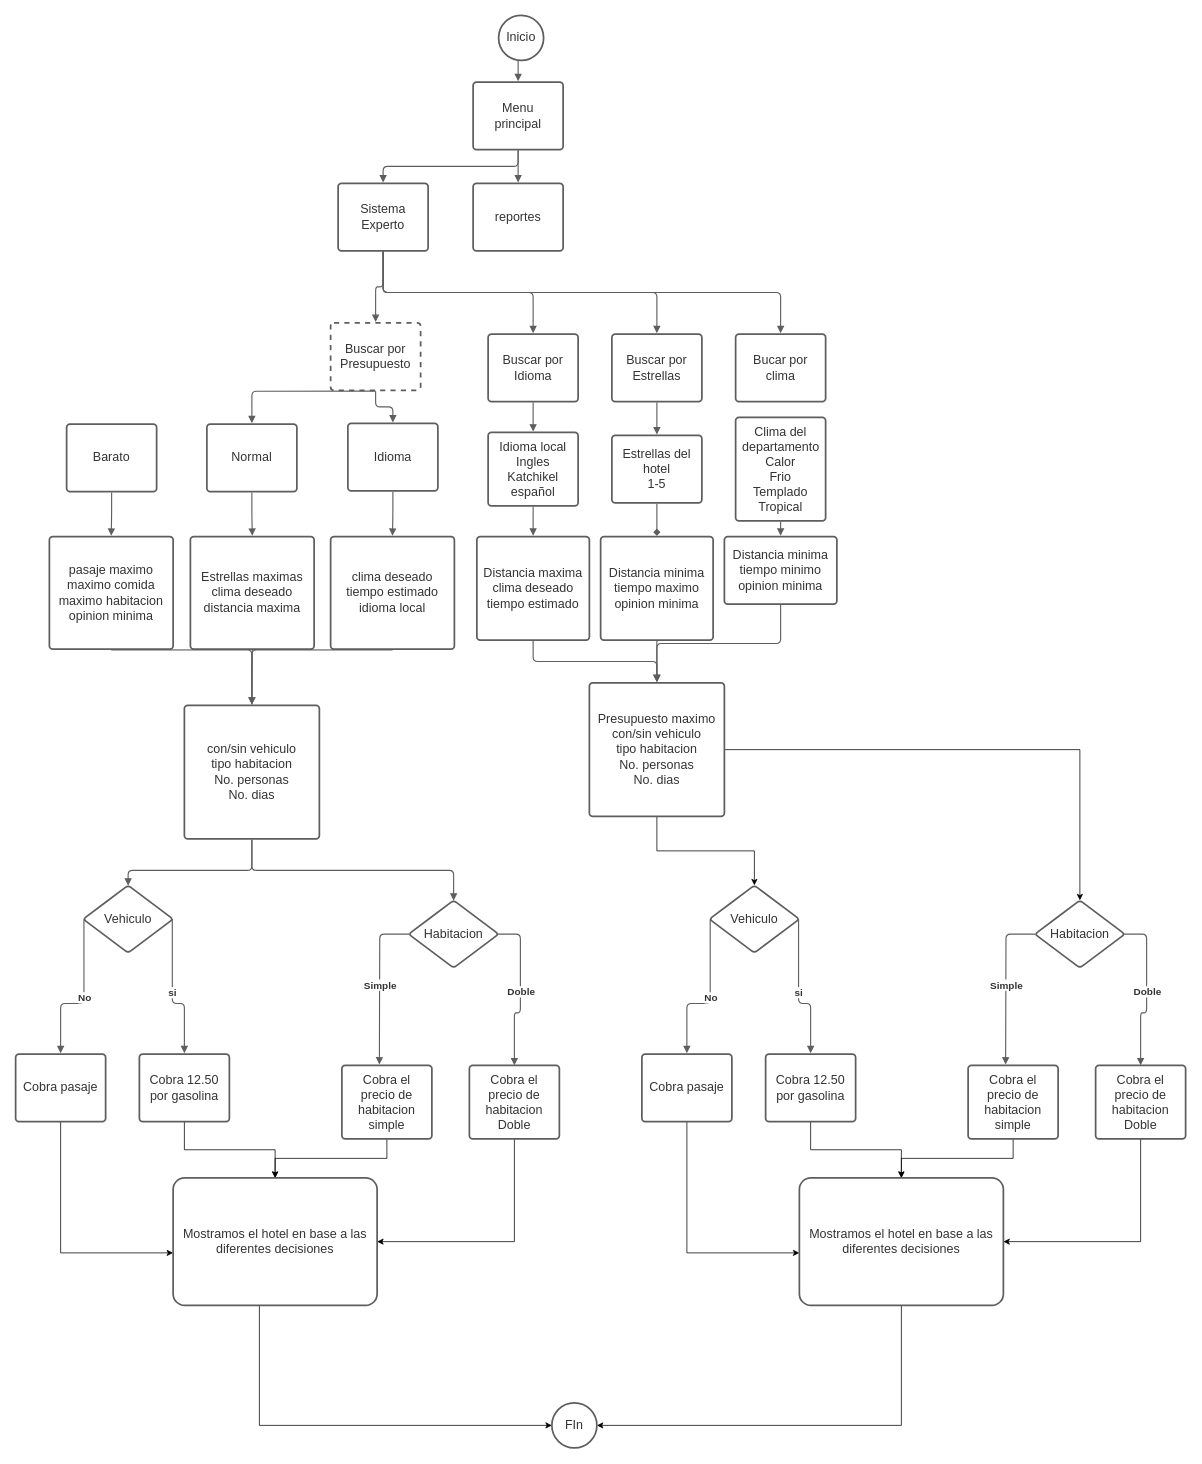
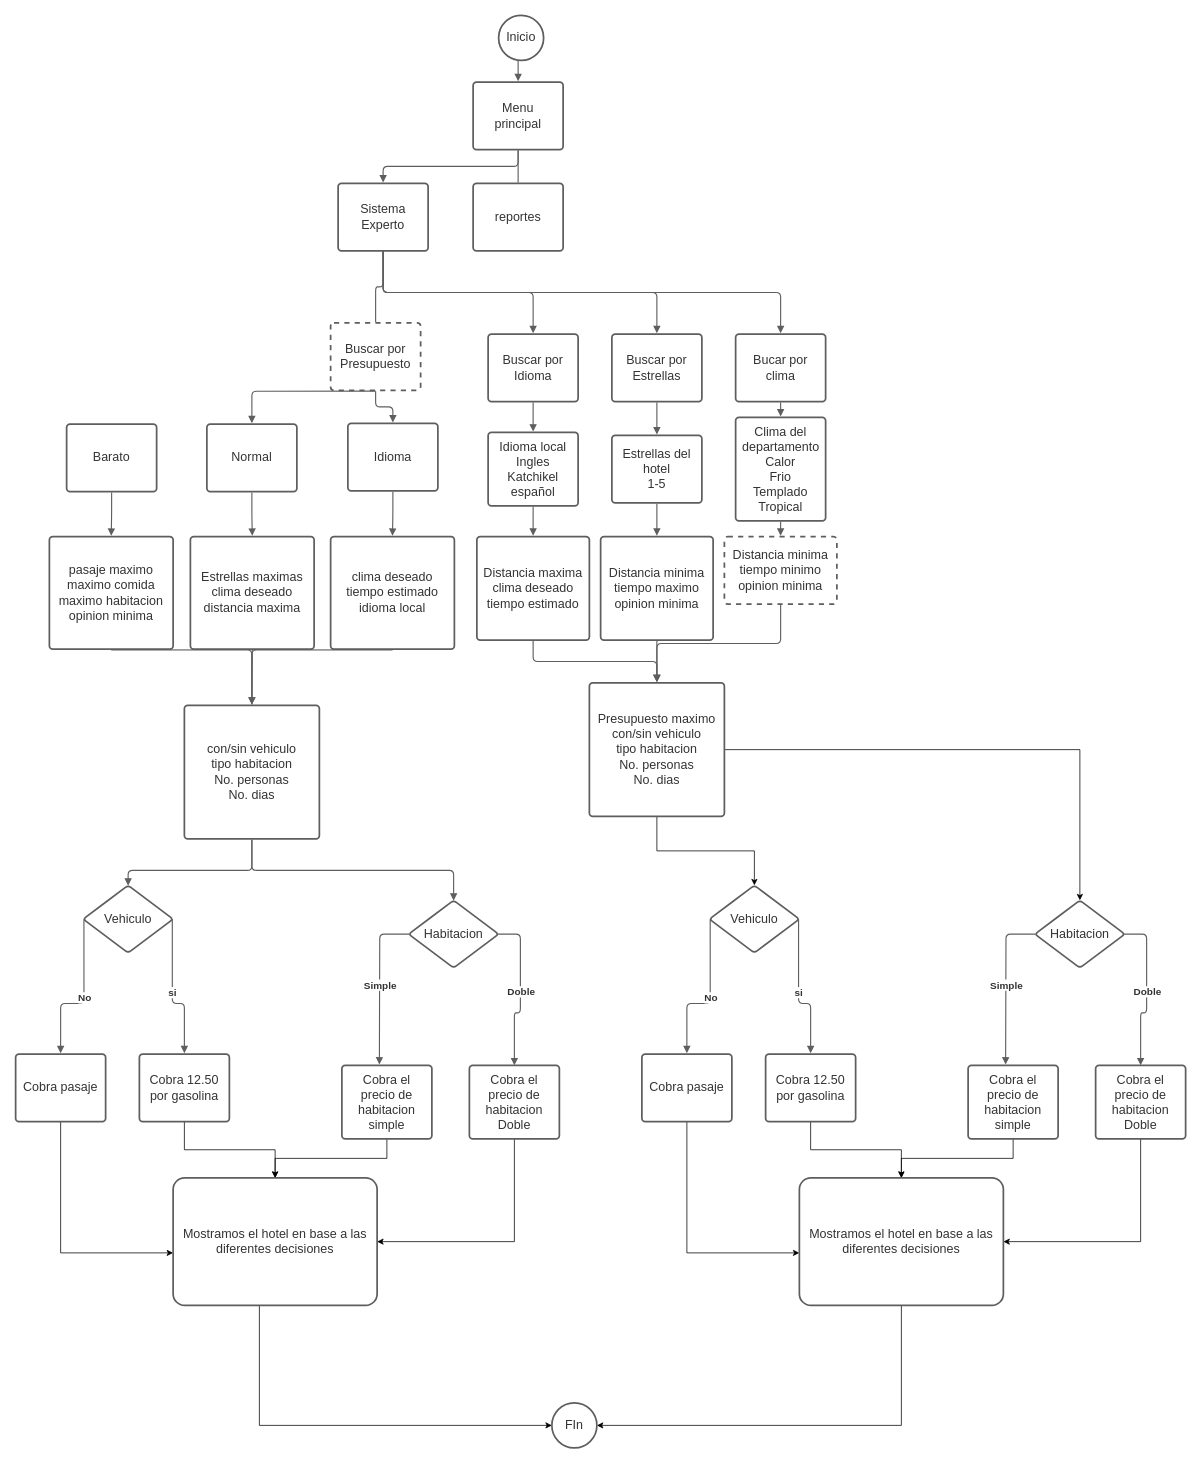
edge "Menu principal" -> "reportes": arrowhead block -> none
edge "Sistema Experto" -> "Buscar por Presupuesto": arrowhead block -> none
edge "Bucar por clima" -> "Clima del departamento Calor Frio Templado Tropical": added
edge "Estrellas del hotel 1-5" -> "Distancia minima tiempo maximo opinion minima": arrowhead diamond -> block
node "Distancia minima tiempo minimo opinion minima": style solid -> dashed
